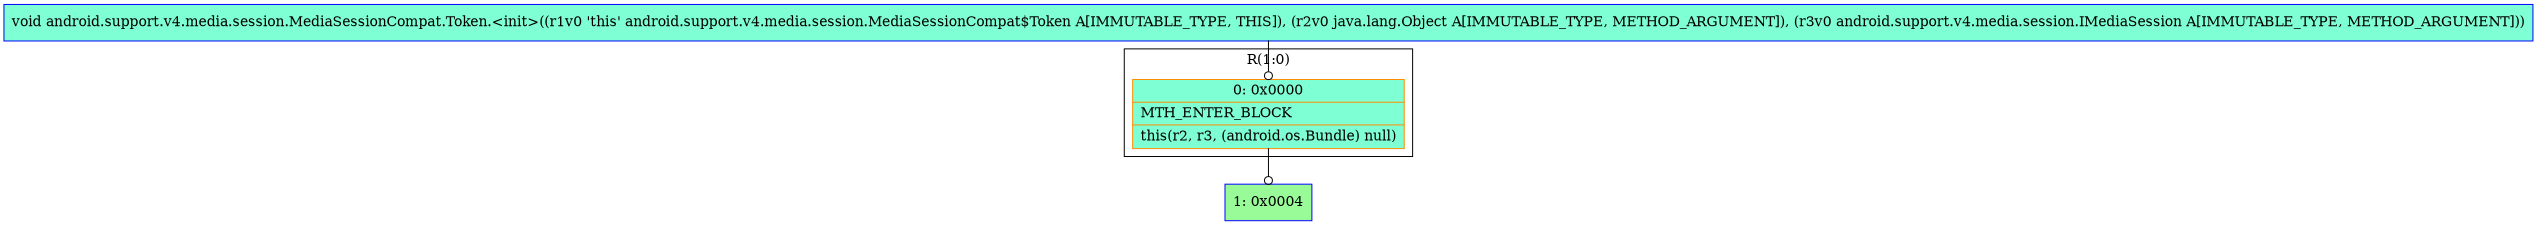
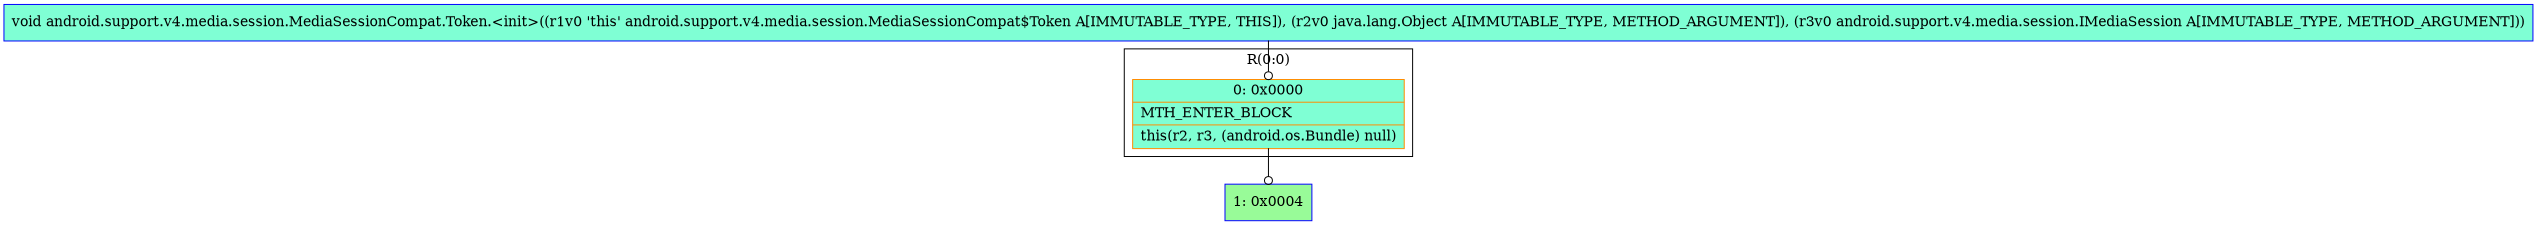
cluster "R(1:0)": label "R(1:0)" -> "R(0:0)"
